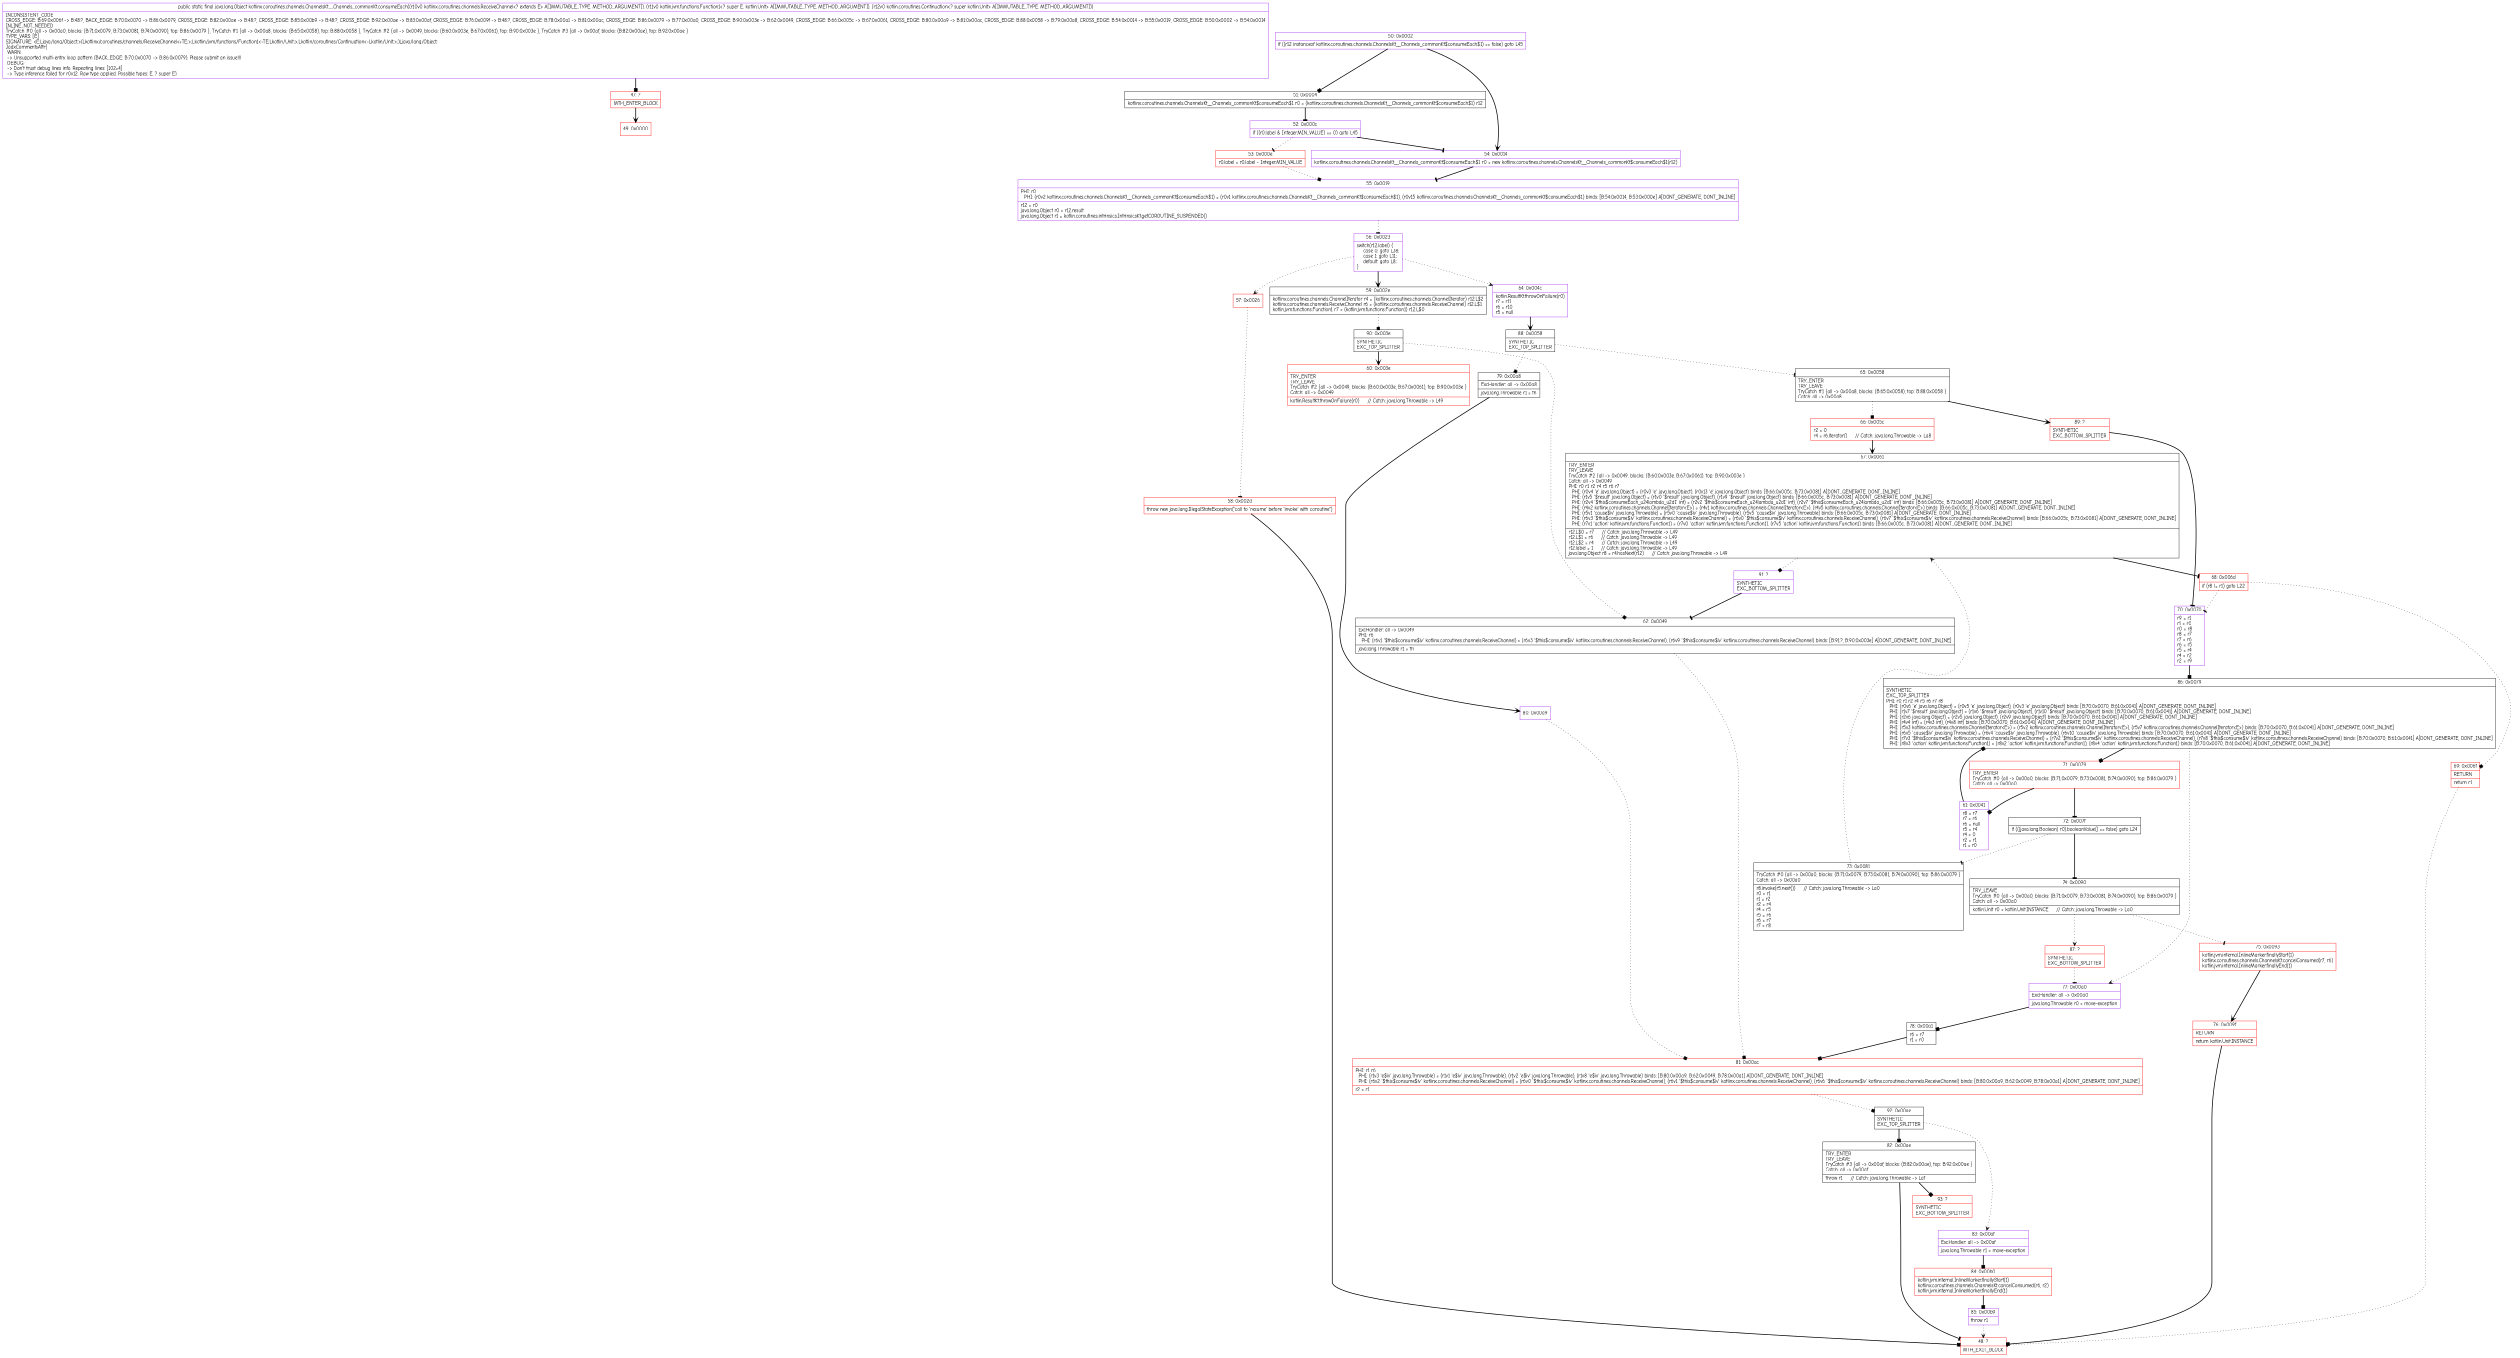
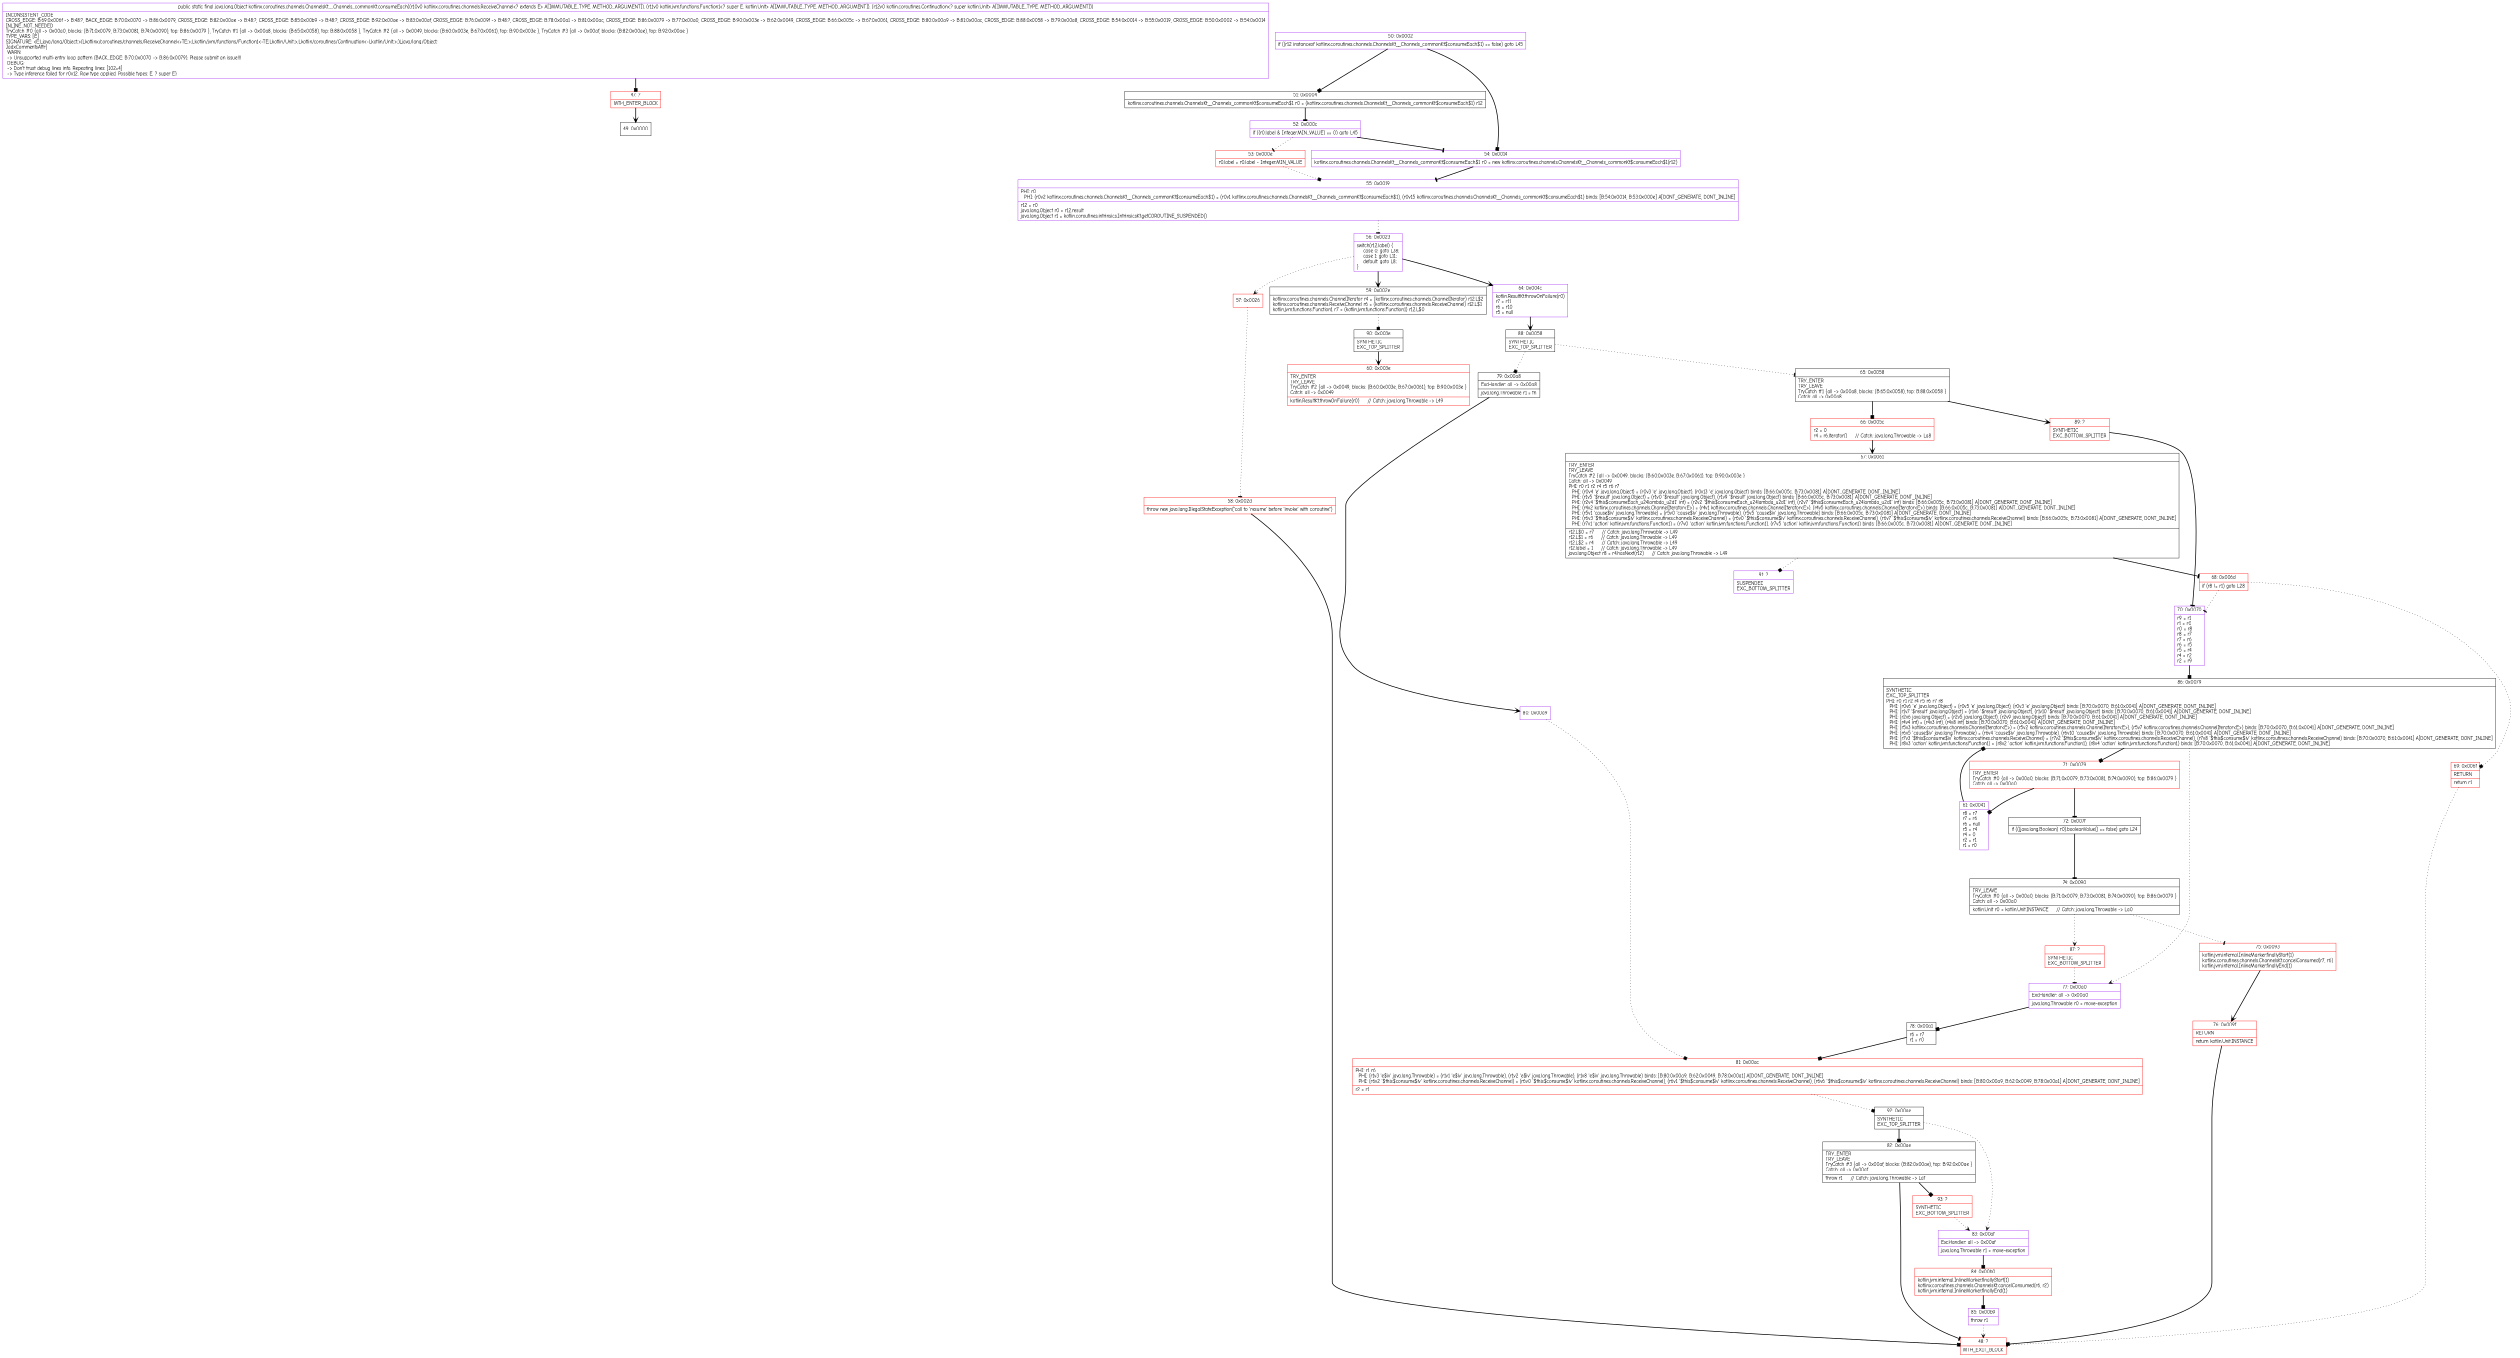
edge "50: 0x0002" -> "54: 0x0014": arrowhead vee -> box
node "49: 0x0000": color red -> black
edge "56: 0x0023" -> "64: 0x004c": style dotted -> bold
edge "65: 0x0058" -> "66: 0x005c": style dotted -> bold
node "91: ?": text "SYNTHETIC" -> "SUSPENDED"
node "68: 0x006d": text "if (r8 != r1) goto L22" -> "if (r8 != r1) goto L28"
node "62: 0x0049": removed
node "73: 0x0081": removed
edge "93: ?" -> "83: 0x00af": added
